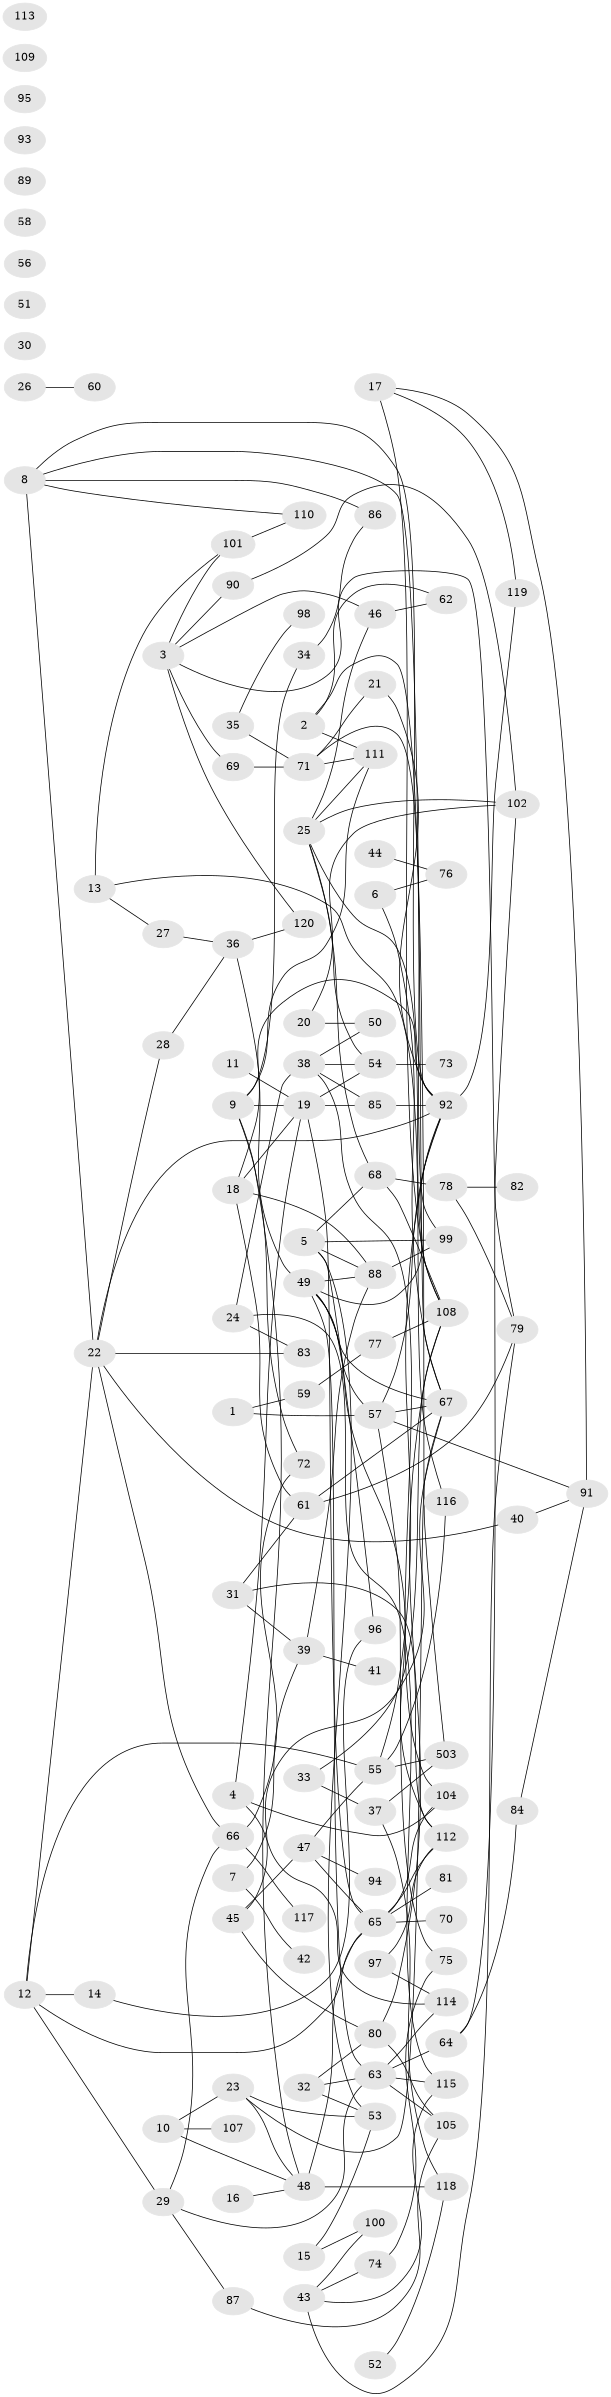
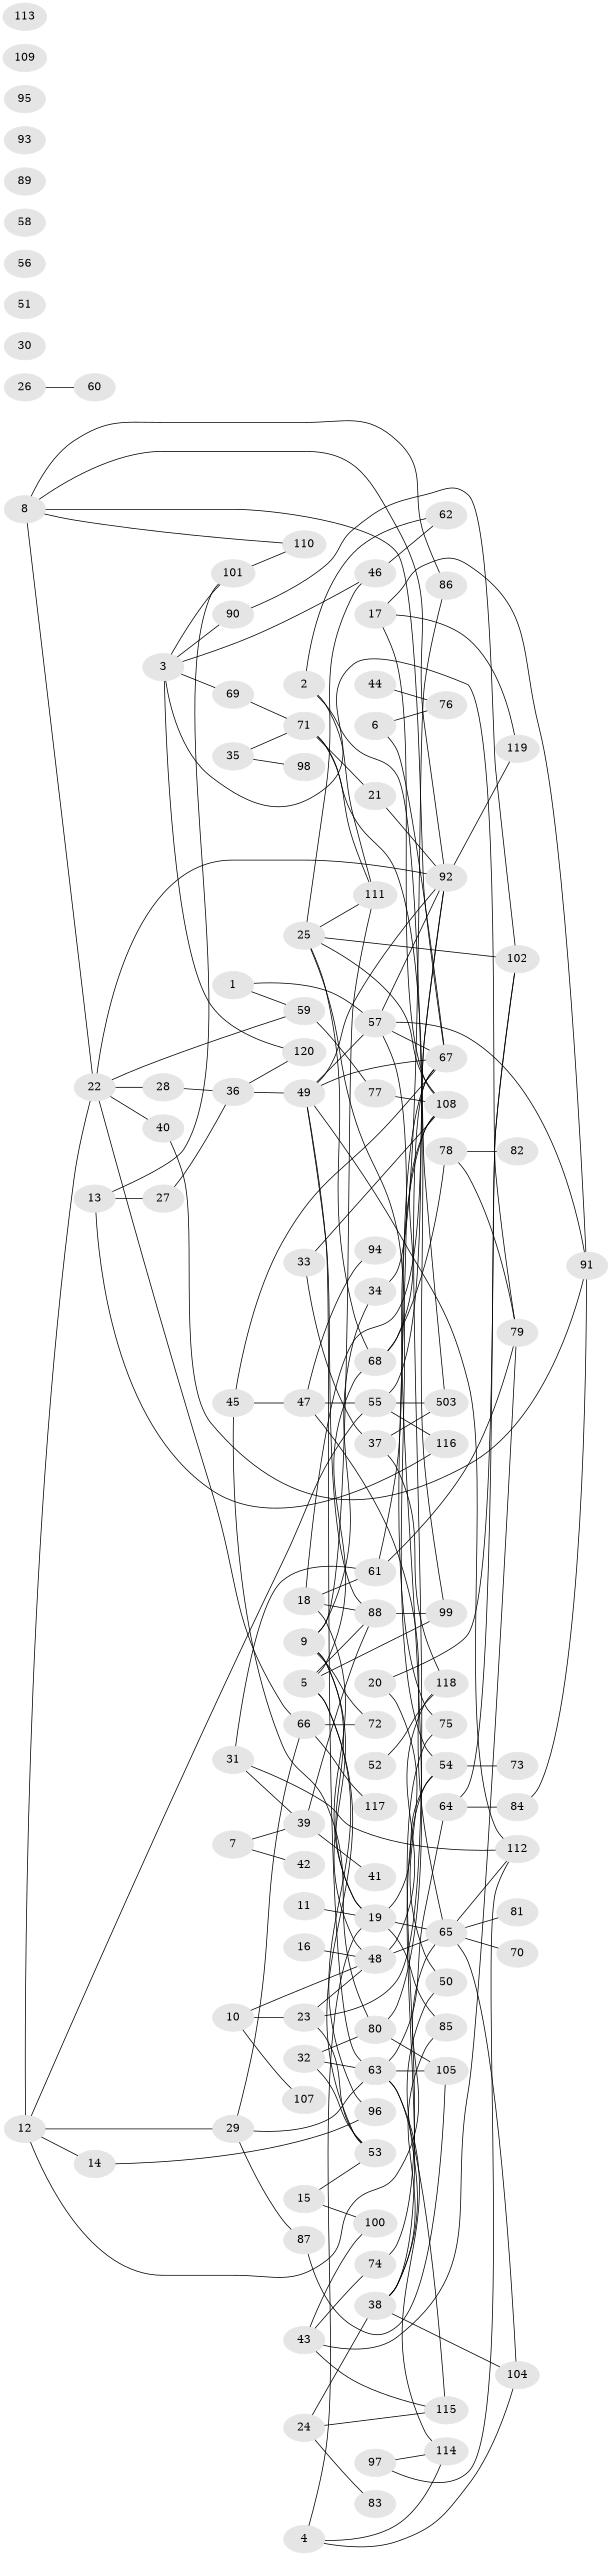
edge "85" -- "92": removed
edge "22" -- "83": now "22" -- "59"
